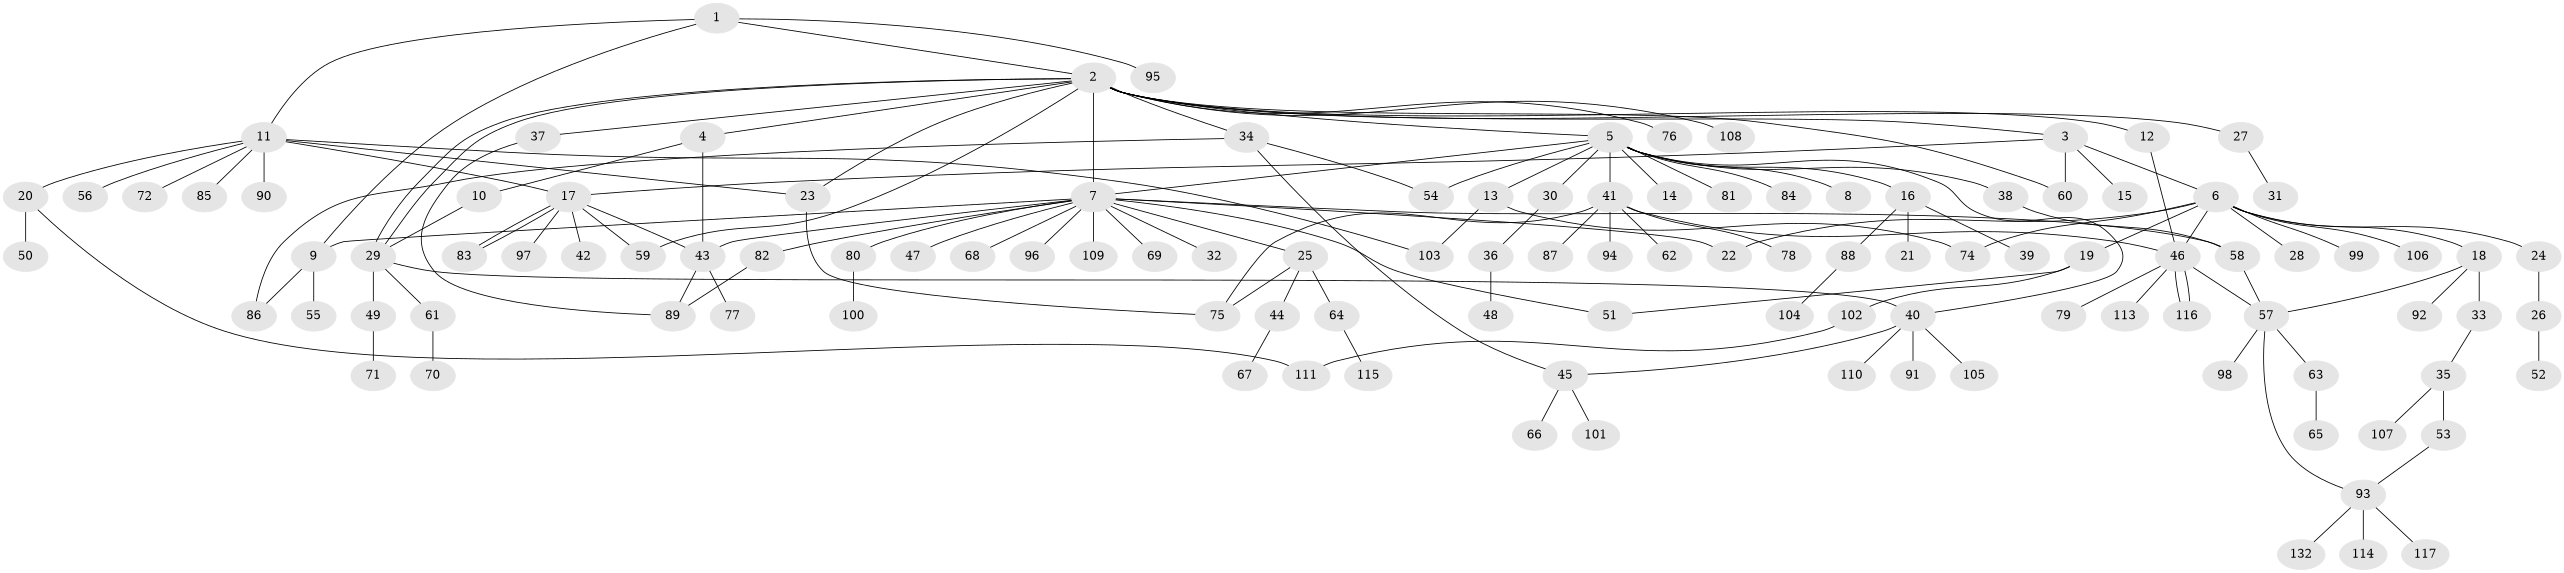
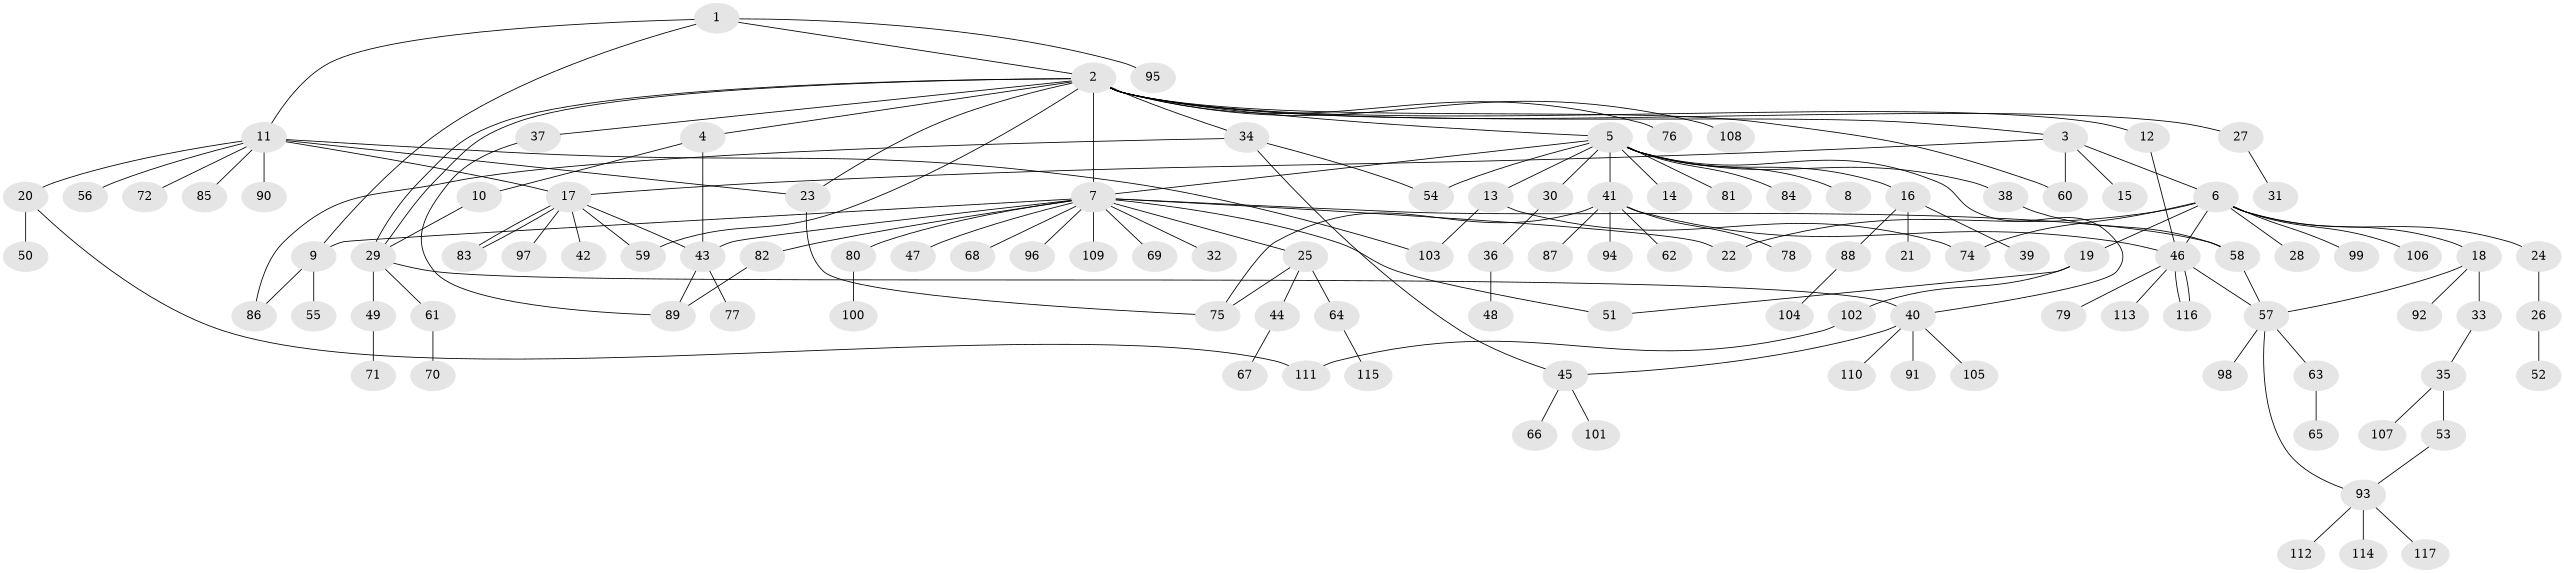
node "132": label "132" -> "112"
